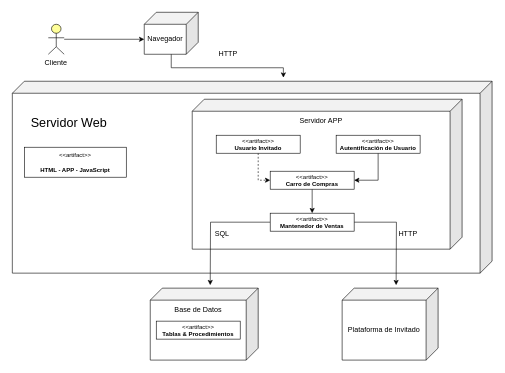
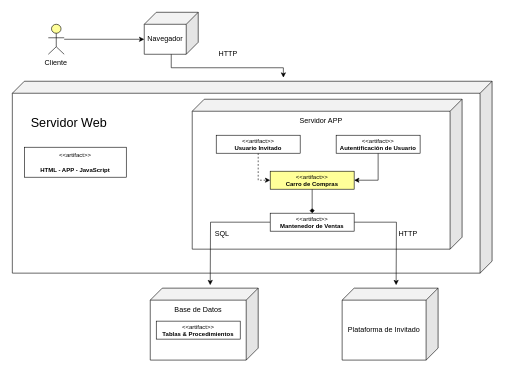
node "<<artifact>>Carro de Compras": fillcolor #ffffff -> #ffff99
edge "<<artifact>>Carro de Compras" -> "<<artifact>>Mantenedor de Ventas": arrowhead classic -> diamond
